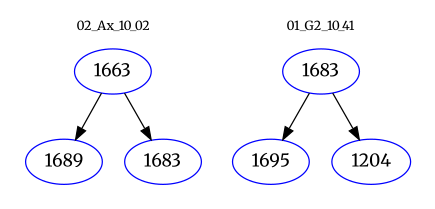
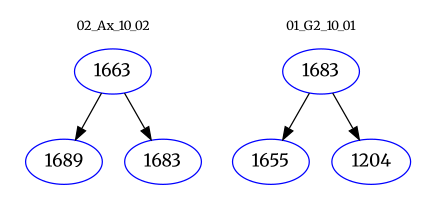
cluster "01_G2_10_41": label "01_G2_10_41" -> "01_G2_10_01"
node "1695": label "1695" -> "1655"
